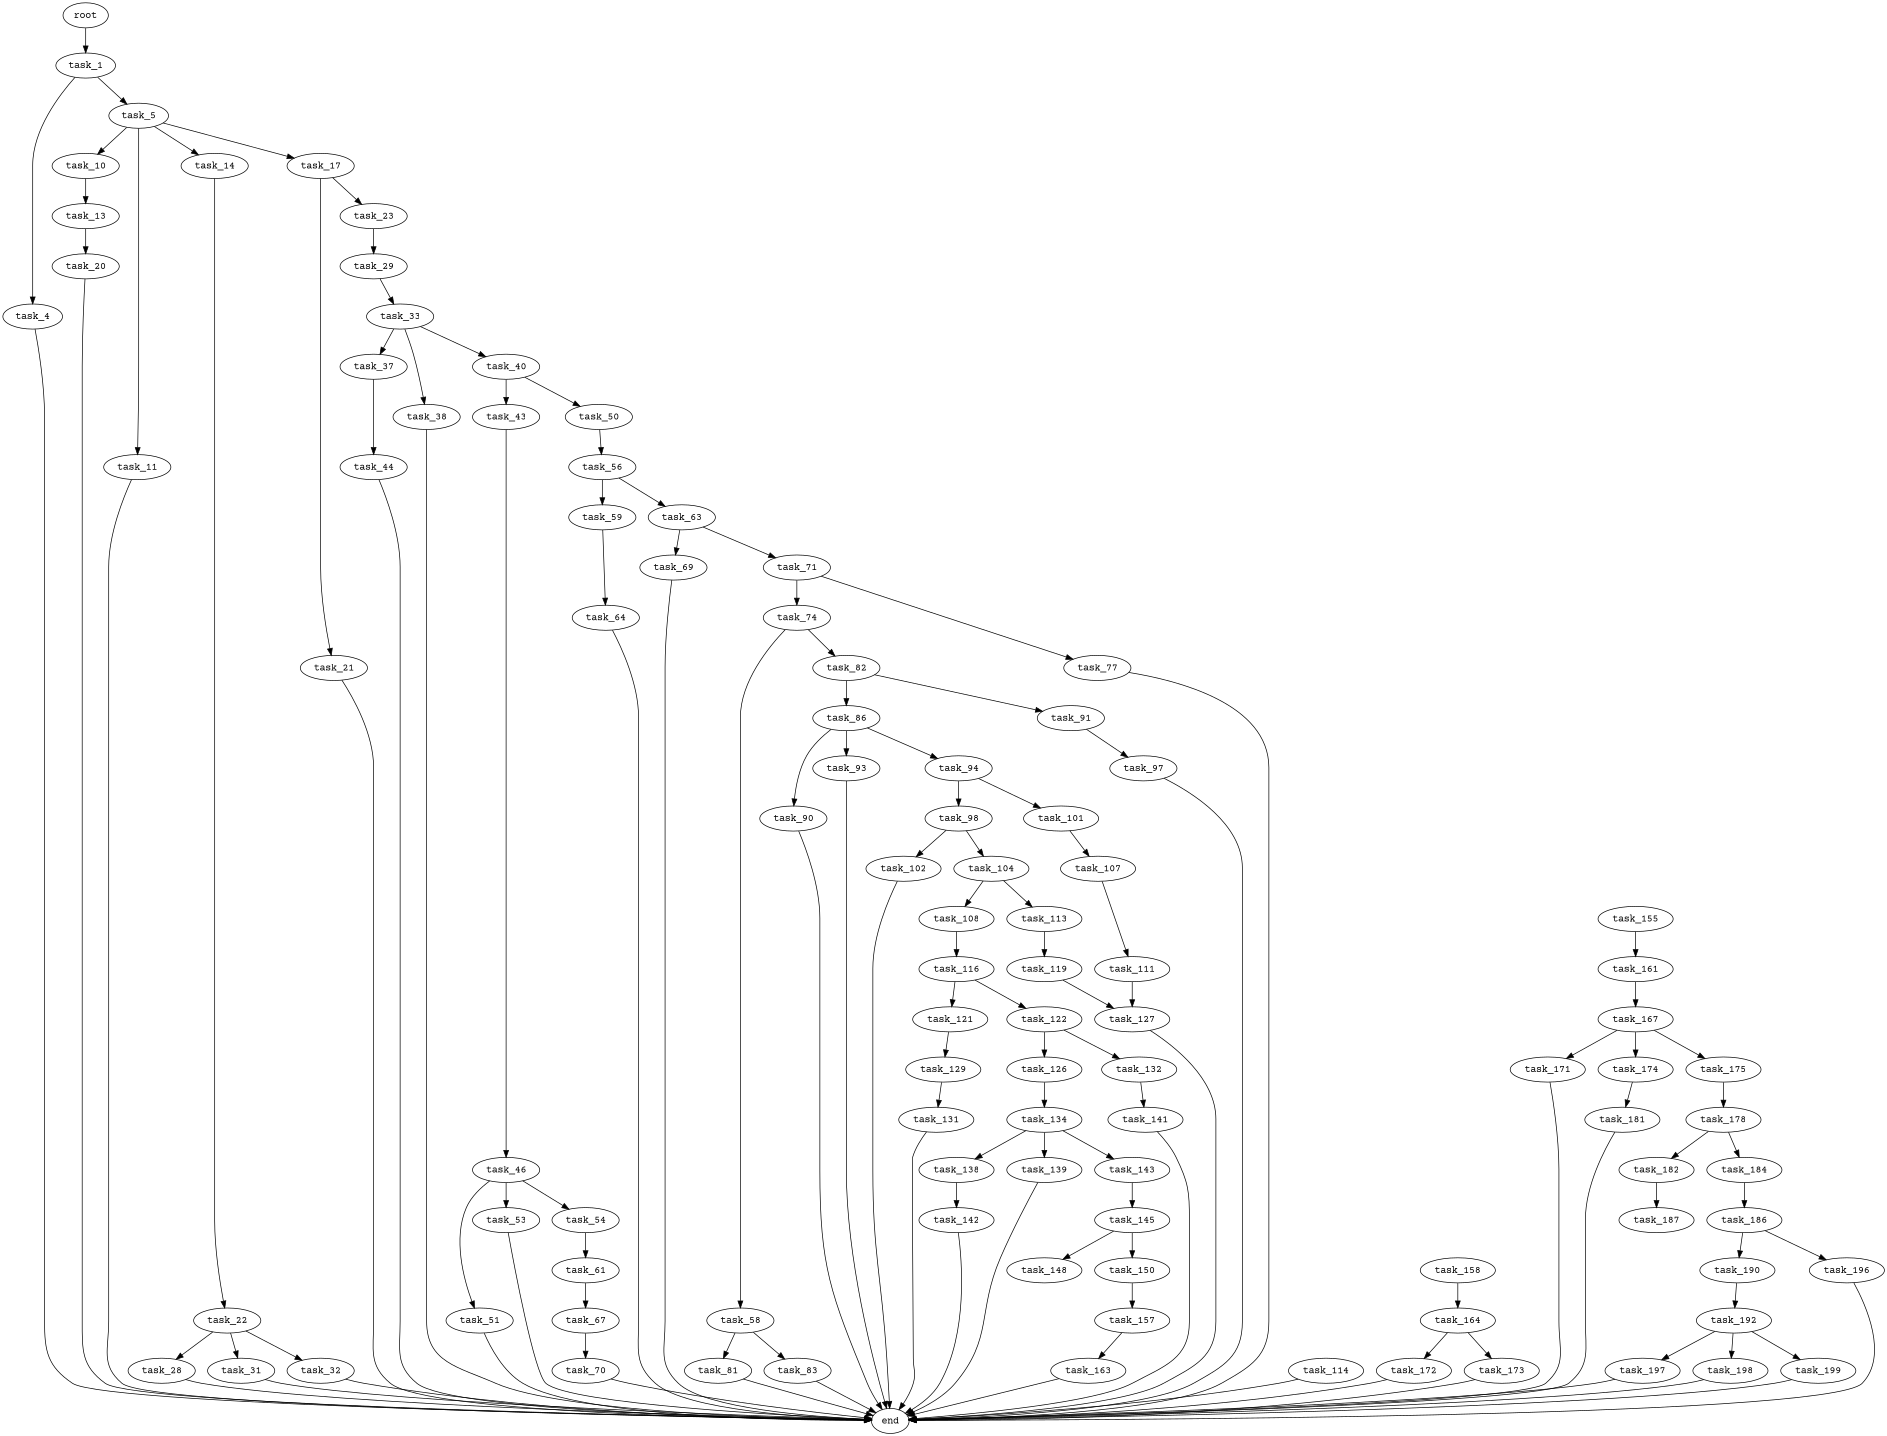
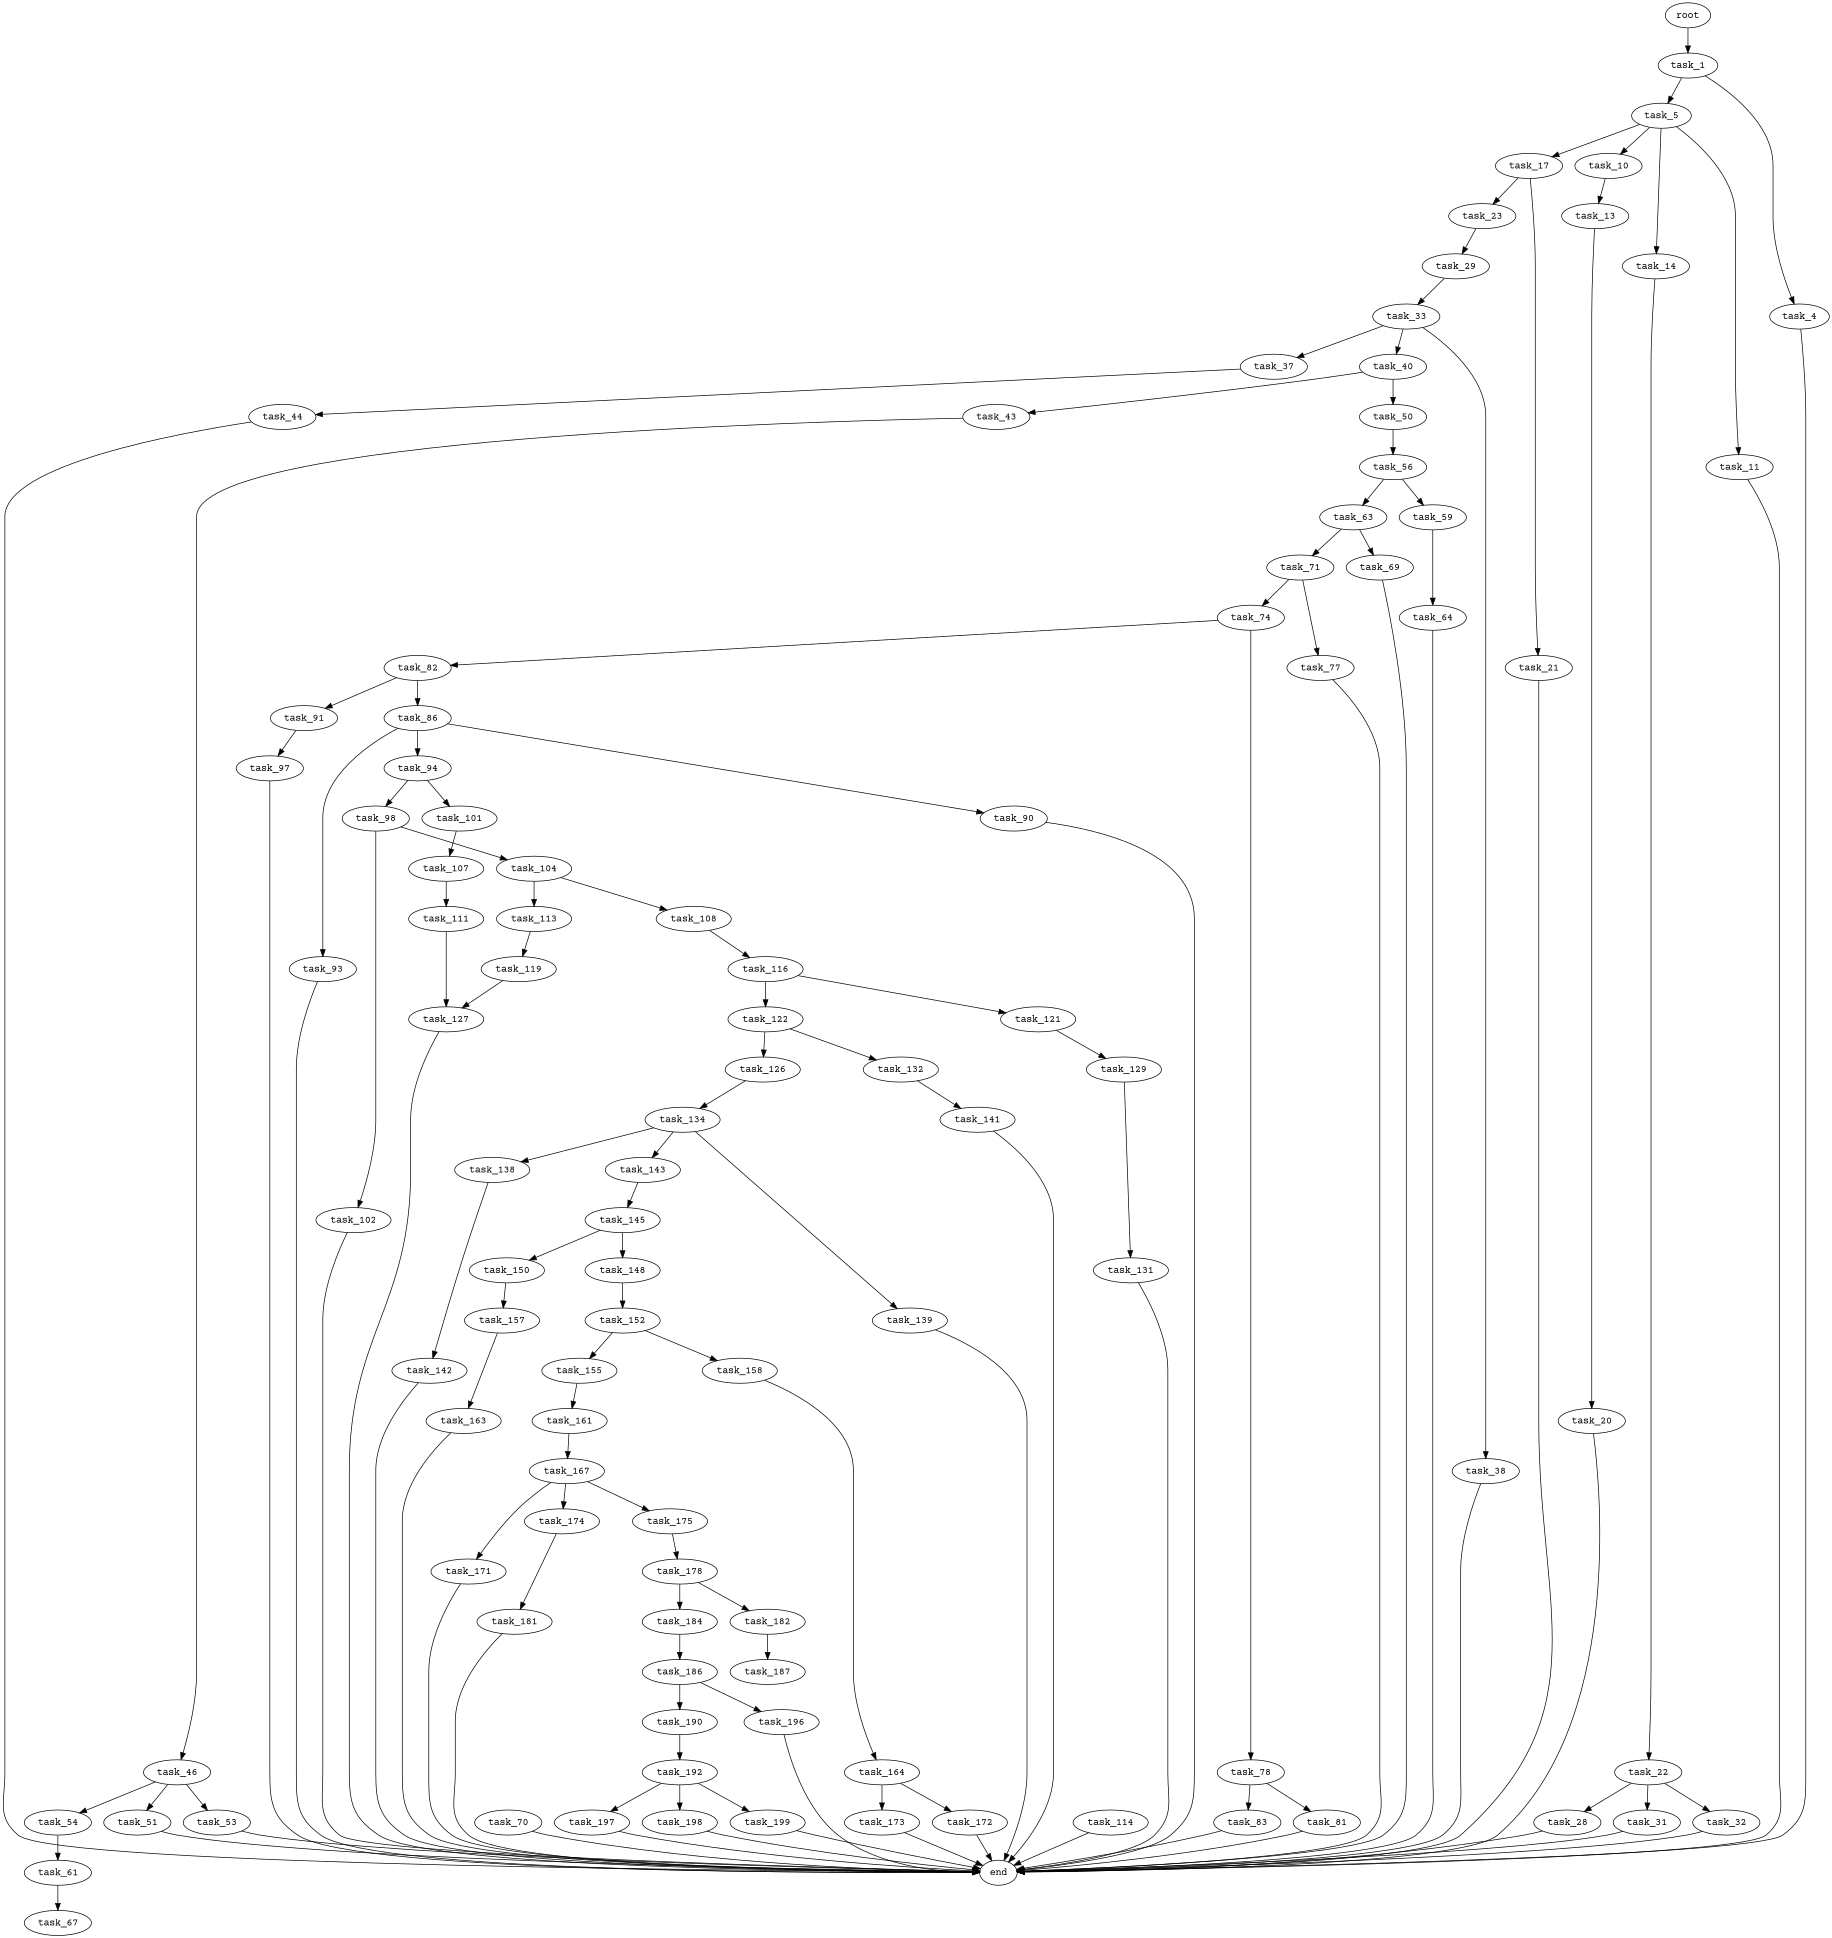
node "task_152": added
node "task_58": label "task_58" -> "task_78"
edge "task_67" -> "task_70": removed
